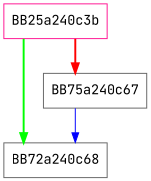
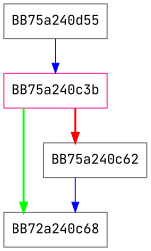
node "BB25a240c3b": label "BB25a240c3b" -> "BB75a240c3b"
node "BB75a240d55": added
node "BB75a240c67": label "BB75a240c67" -> "BB75a240c62"
